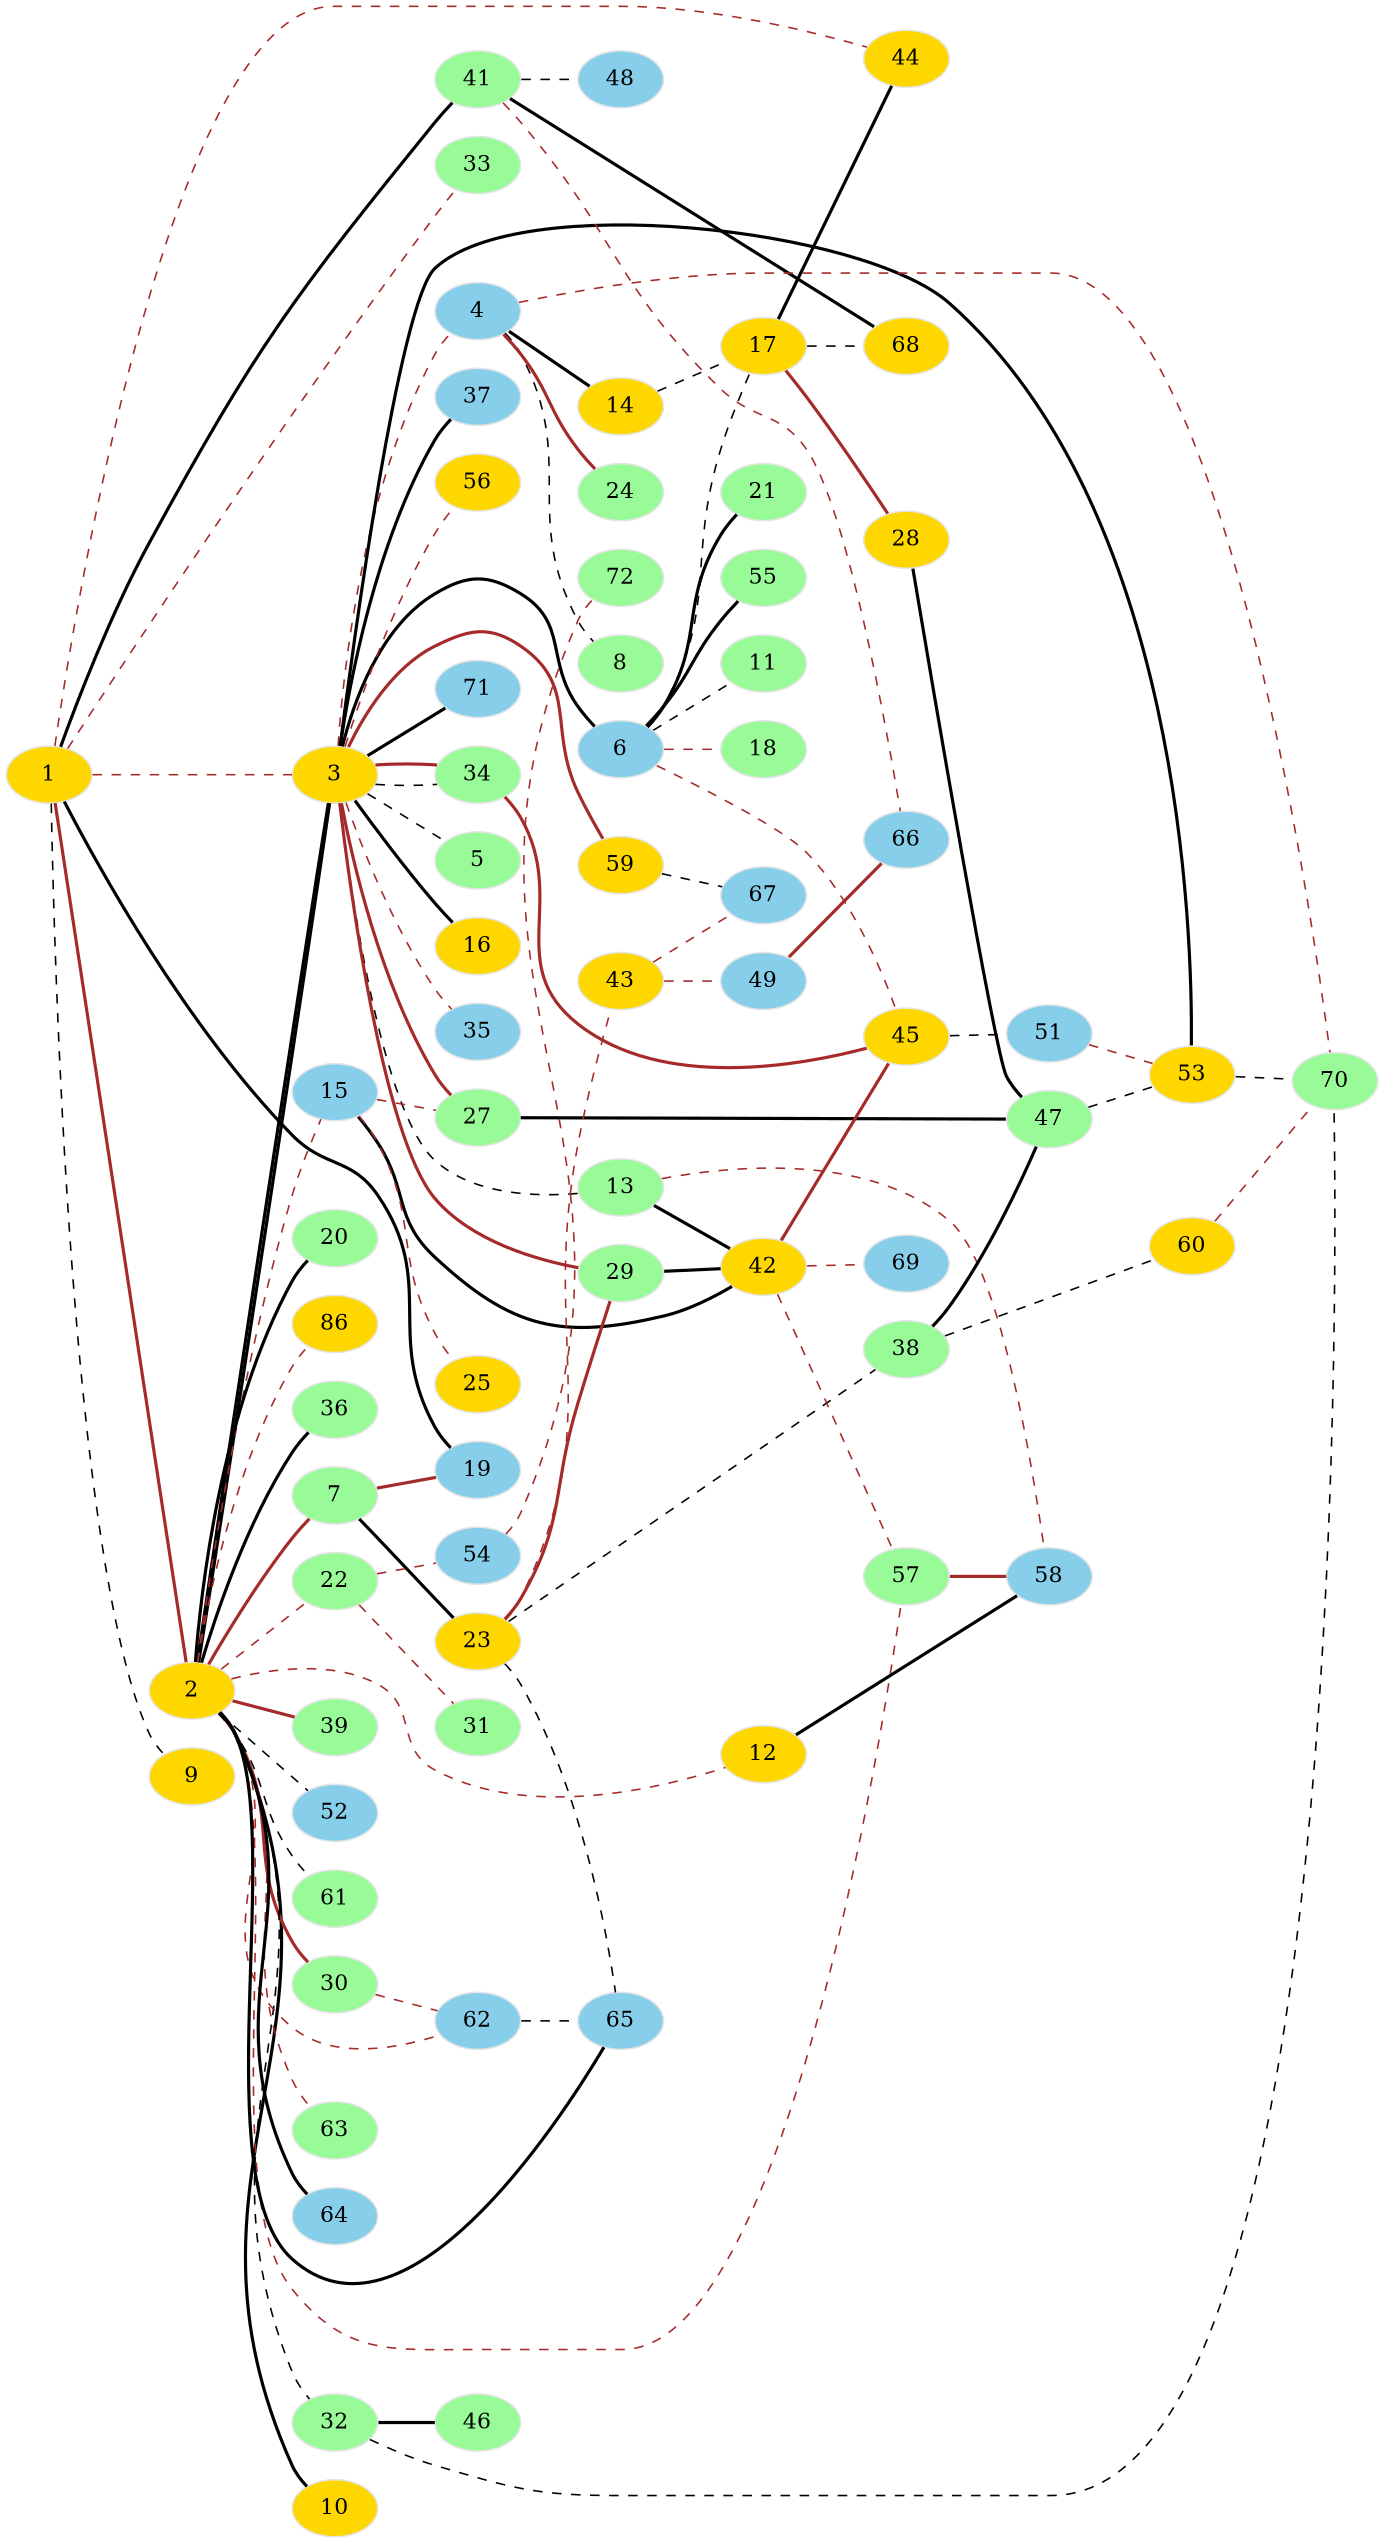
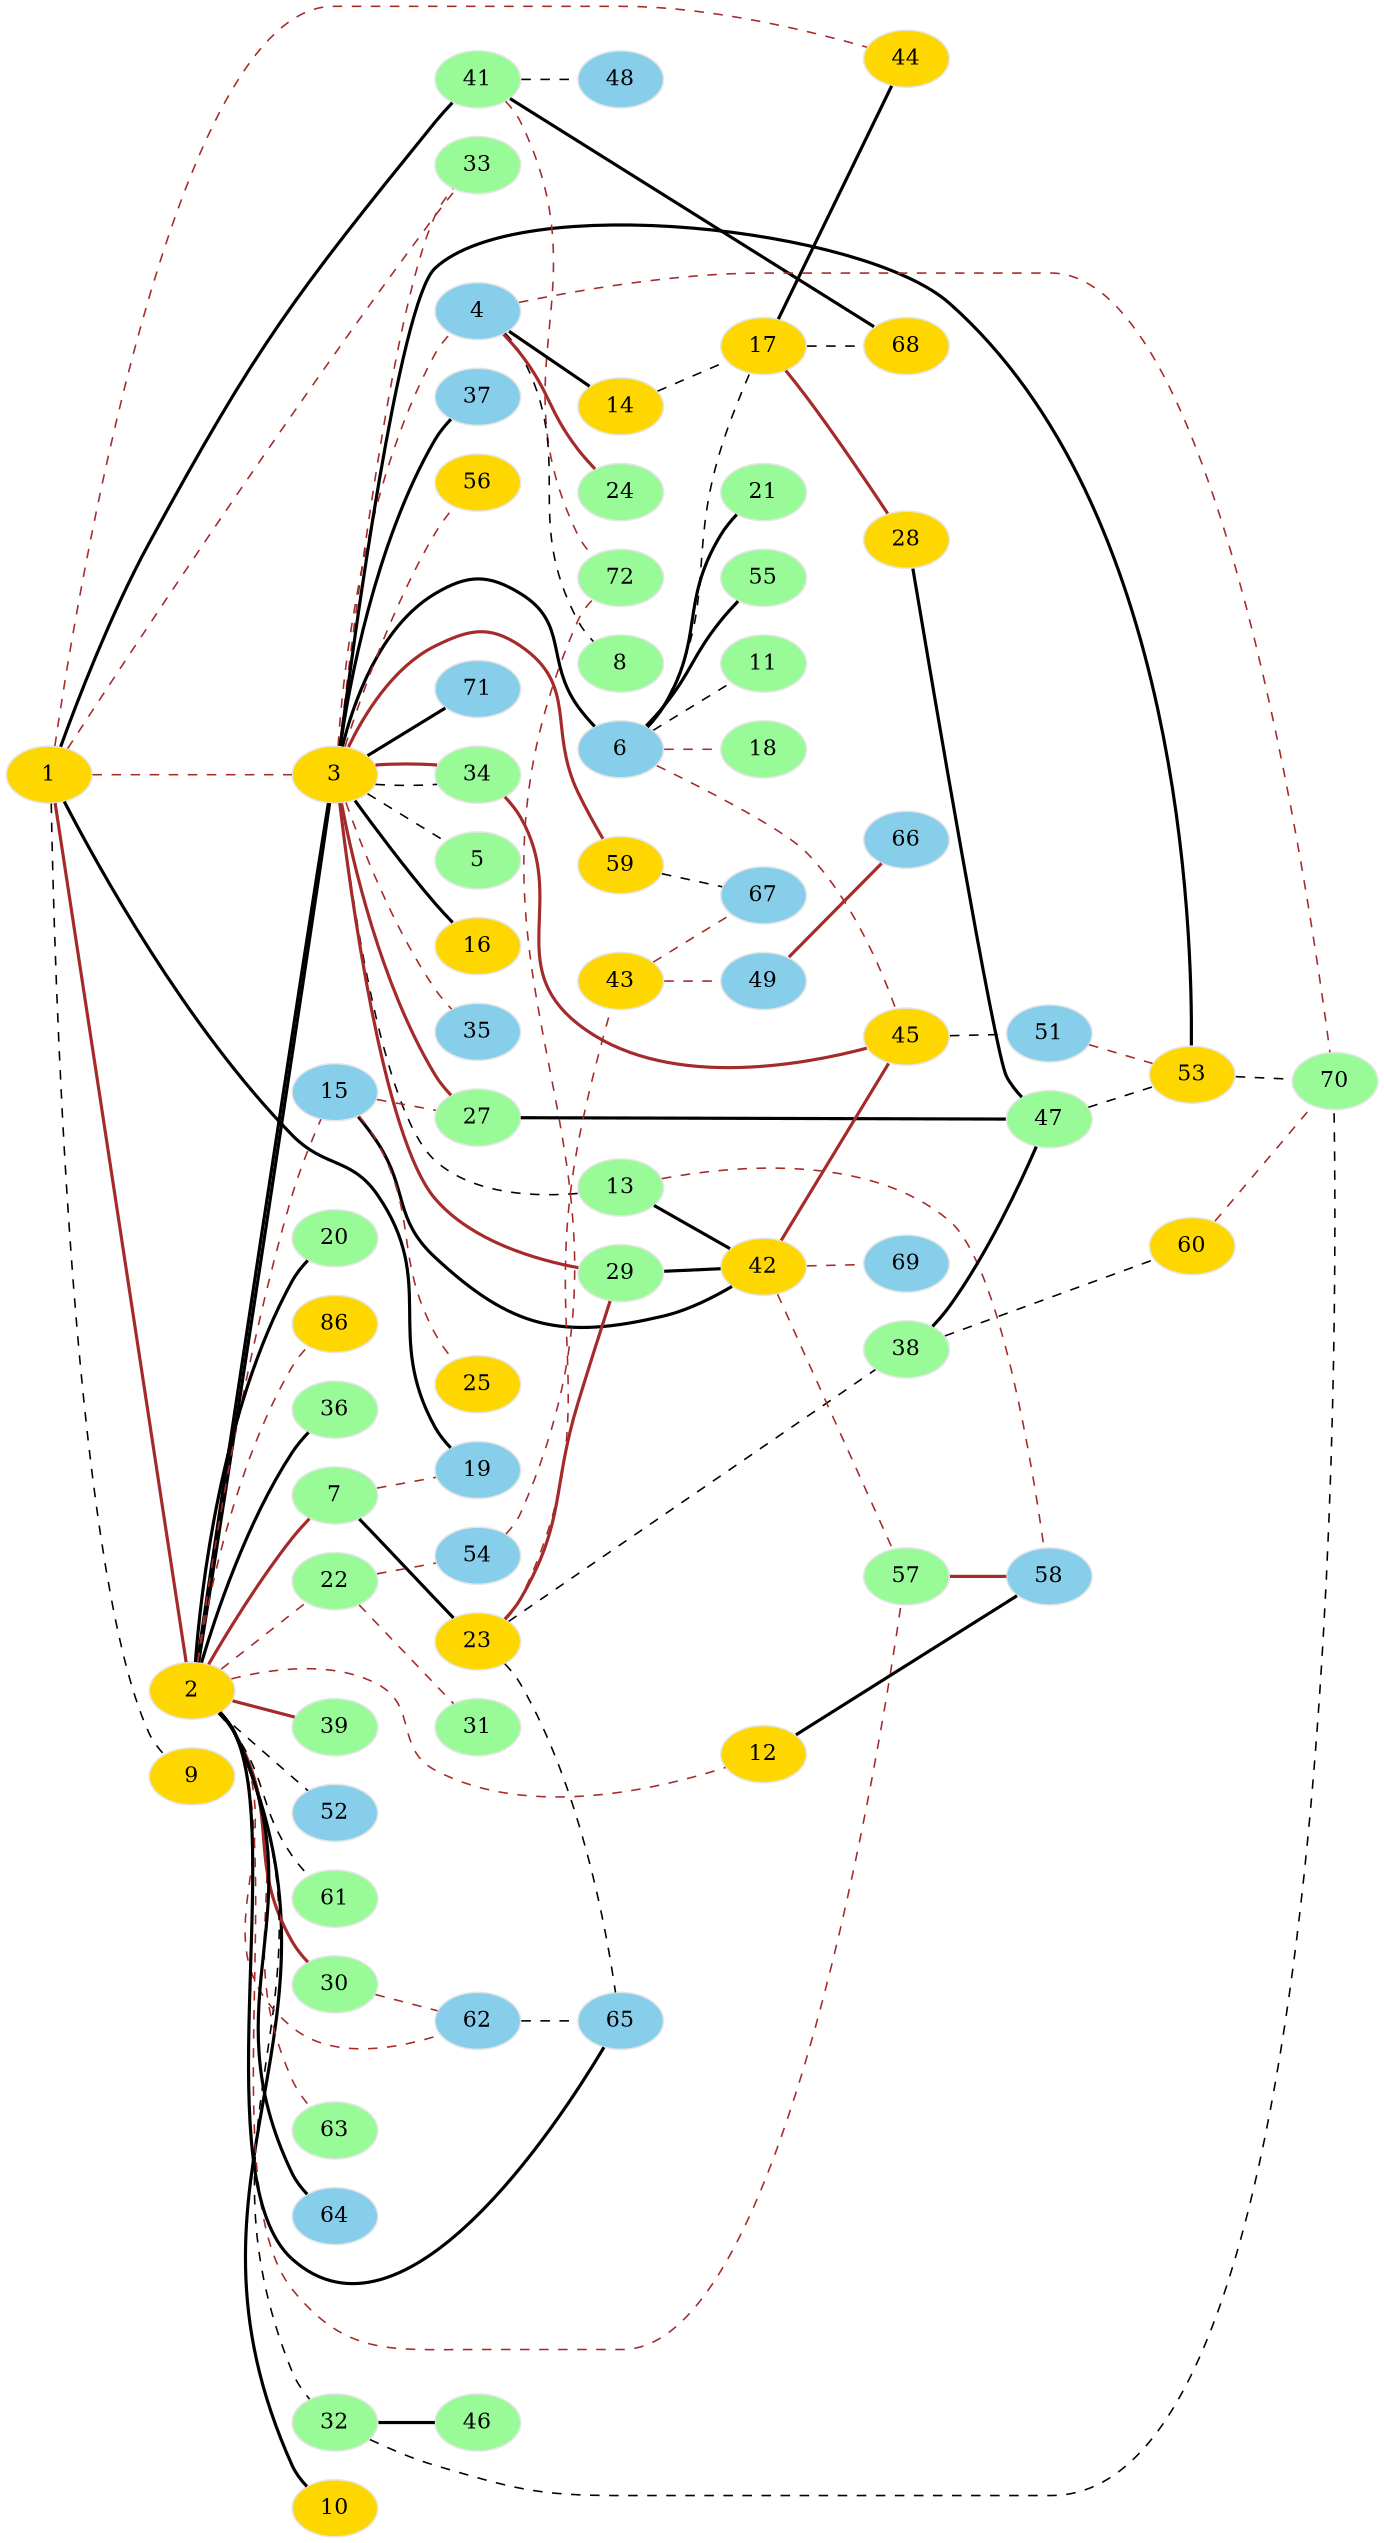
edge "41" -- "66": now "41" -- "72"
edge "33" -- "3": added
edge "19" -- "7": style bold -> dashed
